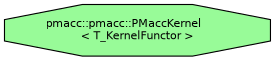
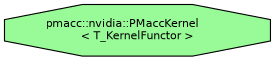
node "pmacc::pmacc::PMaccKernel < T_KernelFunctor >": label "pmacc::pmacc::PMaccKernel < T_KernelFunctor >" -> "pmacc::nvidia::PMaccKernel < T_KernelFunctor >"
